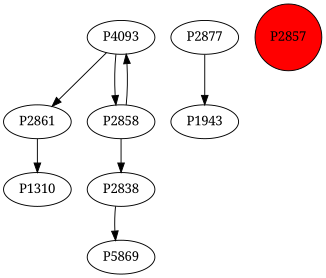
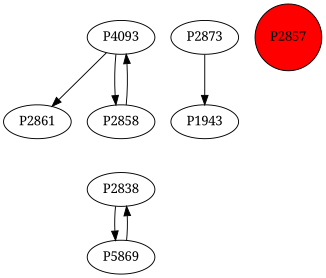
node "P2877": label "P2877" -> "P2873"
edge "P2858" -> "P2838": now "P5869" -> "P2838"
node "P1310": removed
